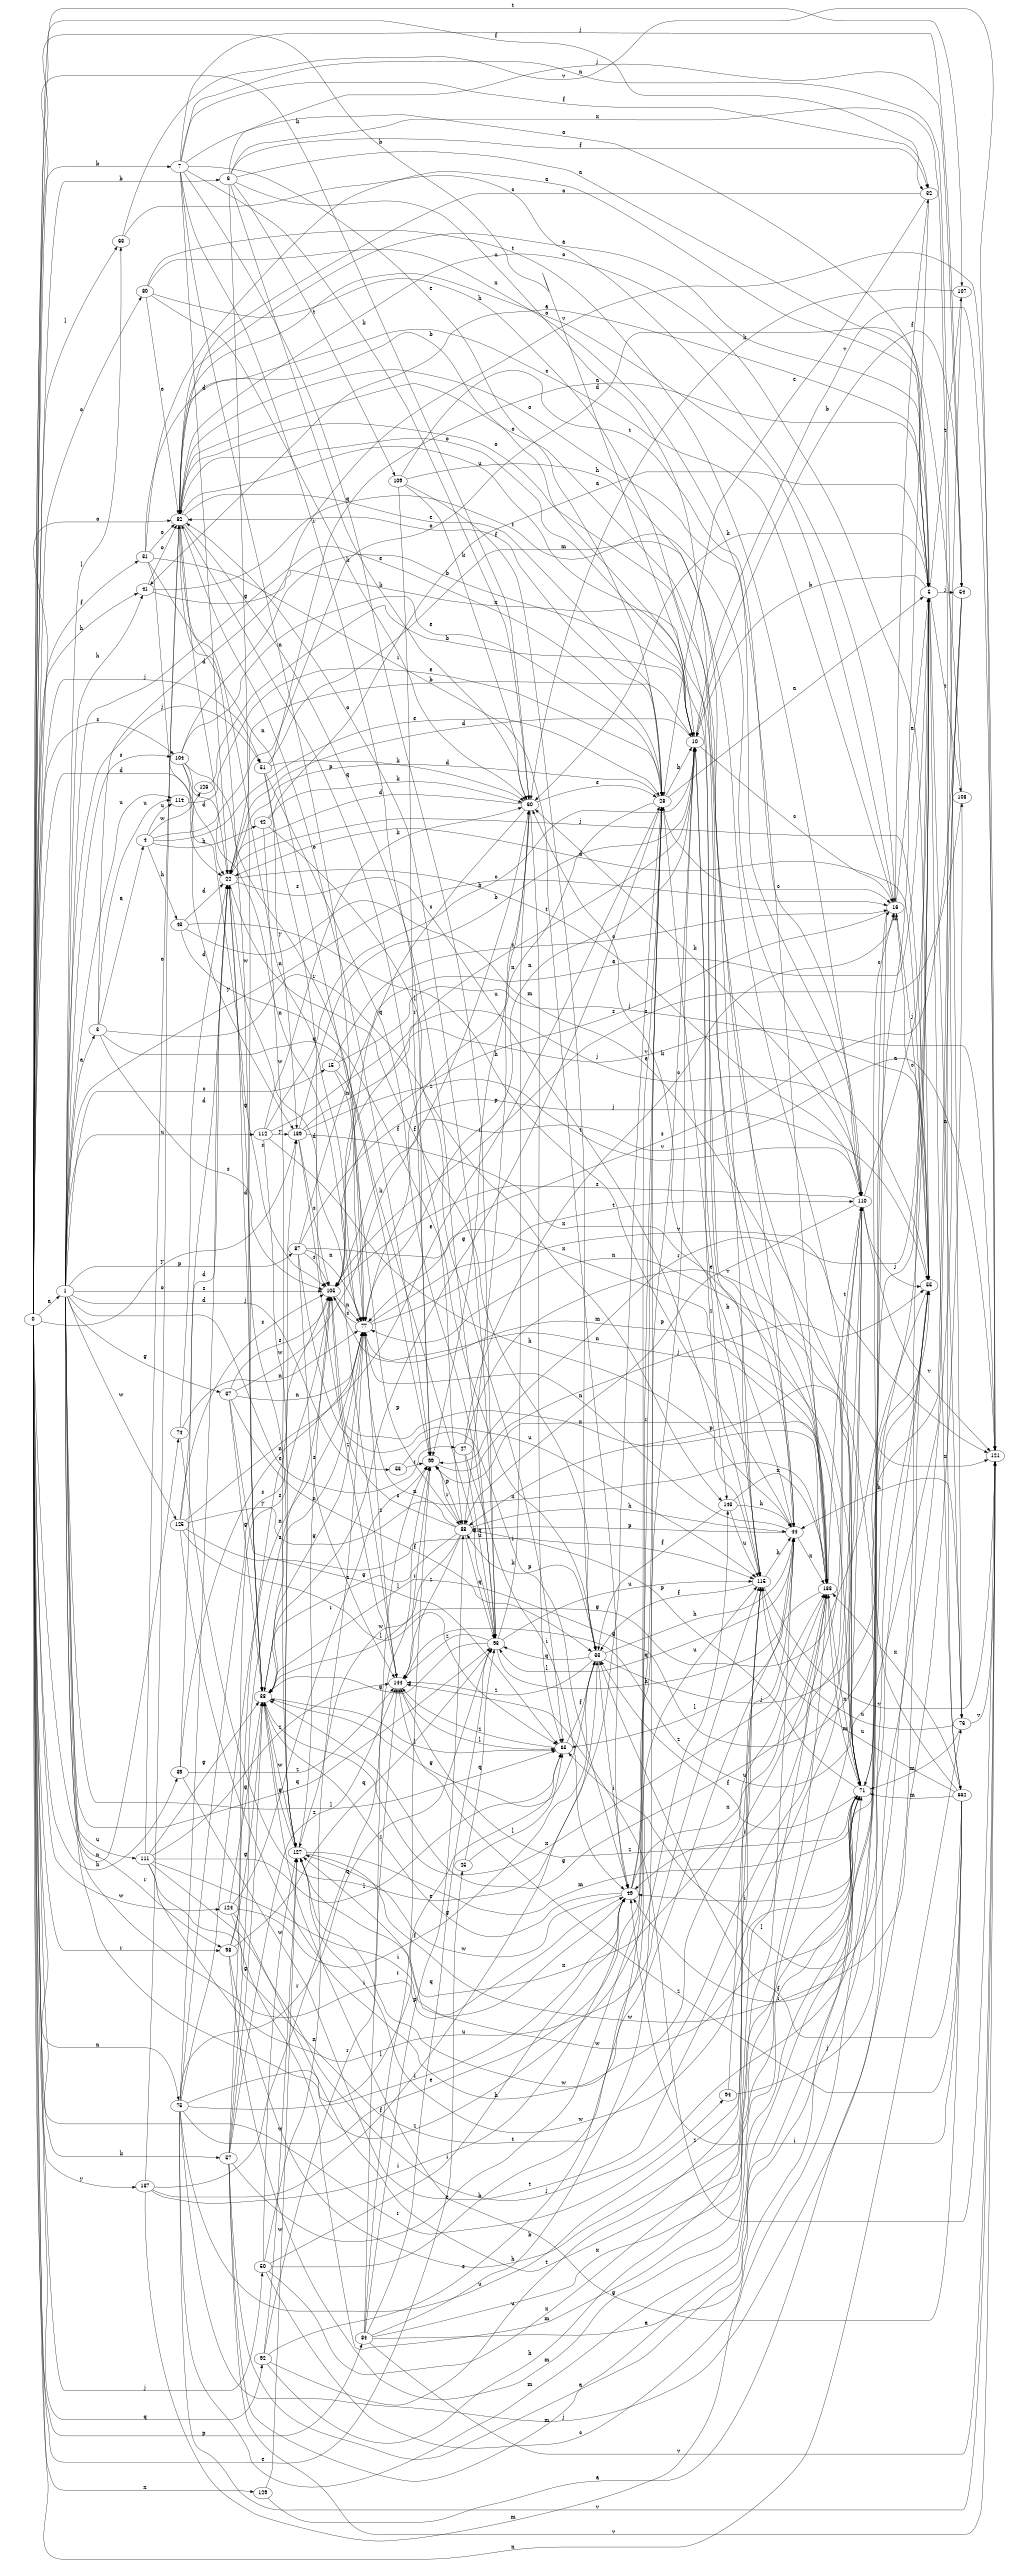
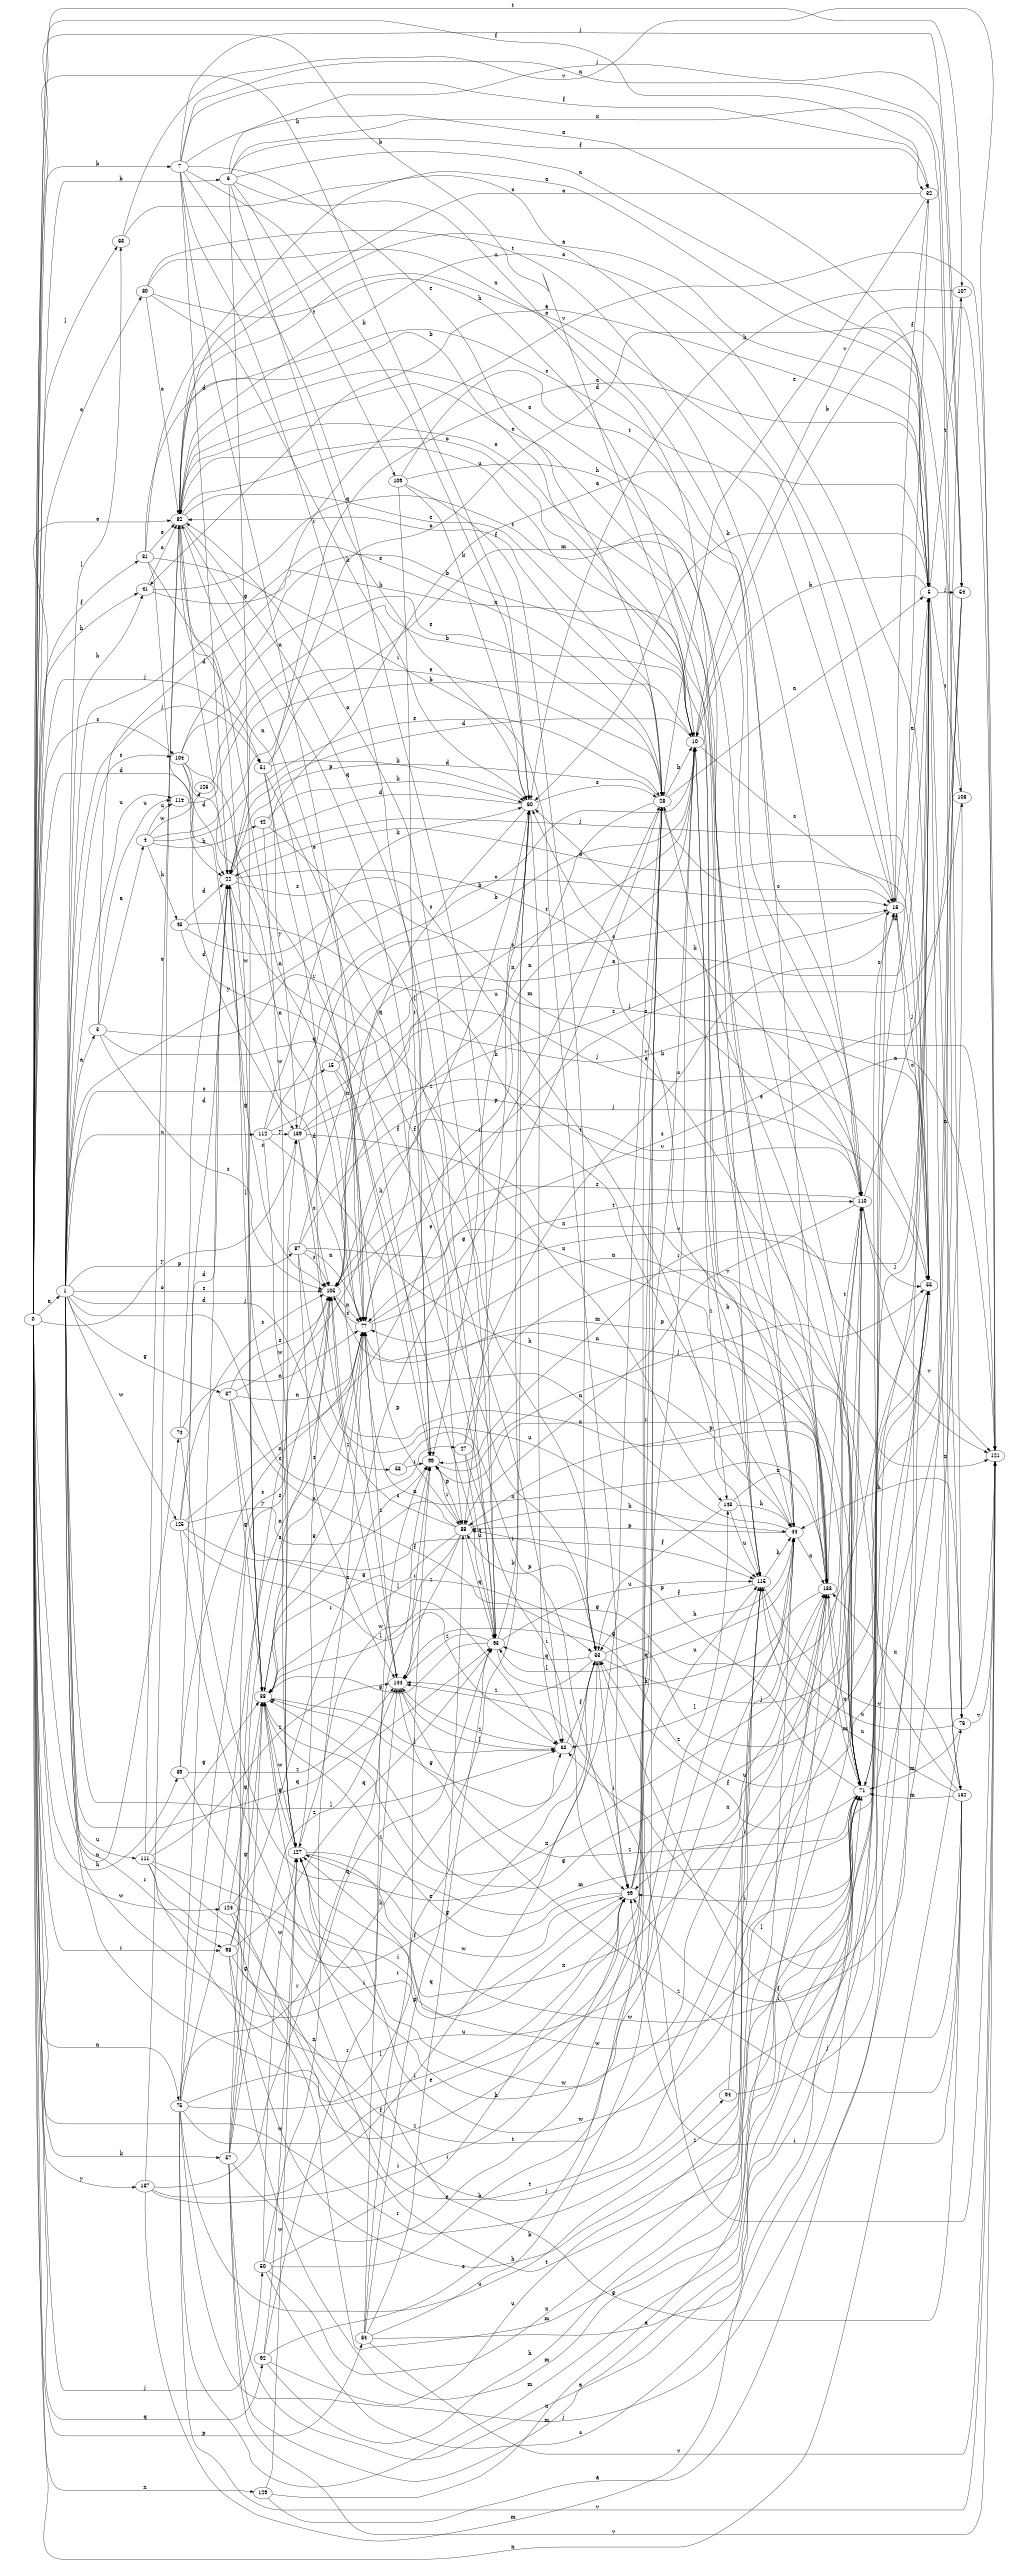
edge "38" -> "22": label "d" -> "l"
edge "115" -> "28": now "71" -> "28"
edge "98" -> "60": added, label "k"
node "632": label "632" -> "132"
node "25": removed
edge "111" -> "65": removed, label "l"
edge "84" -> "133": now "129" -> "133"
